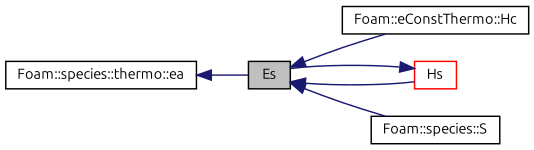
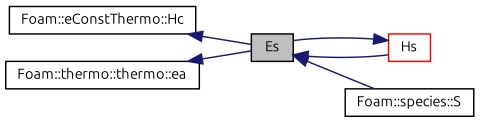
edge "Foam::eConstThermo::Hc" -> "Es": reversed
node "Foam::species::thermo::ea": label "Foam::species::thermo::ea" -> "Foam::thermo::thermo::ea"
